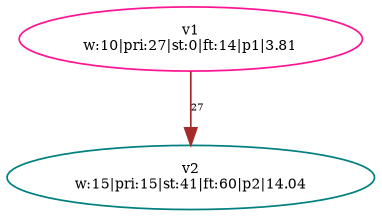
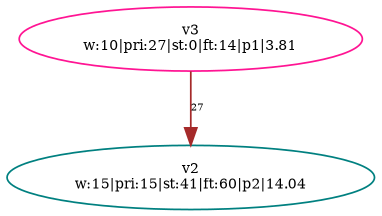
node "v1 w:10|pri:27|st:0|ft:14|p1|3.81": label "v1 w:10|pri:27|st:0|ft:14|p1|3.81" -> "v3 w:10|pri:27|st:0|ft:14|p1|3.81"
